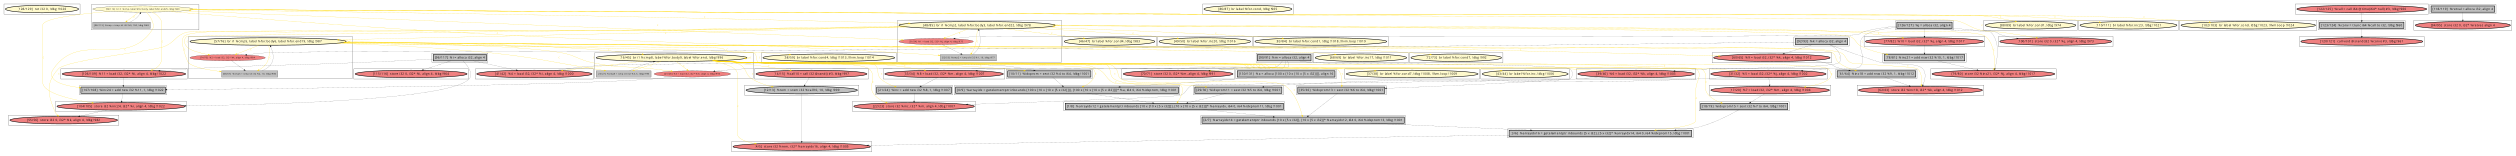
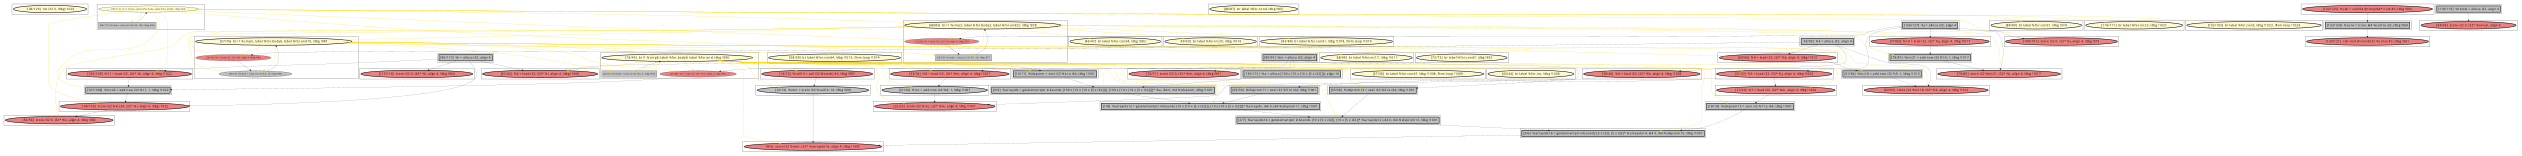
node "[66/67]  %cmp5 = icmp slt i32 %2, 10, !dbg !986": shape box -> ellipse
node "[21/24]  %inc = add nsw i32 %8, 1, !dbg !1007": shape box -> ellipse
